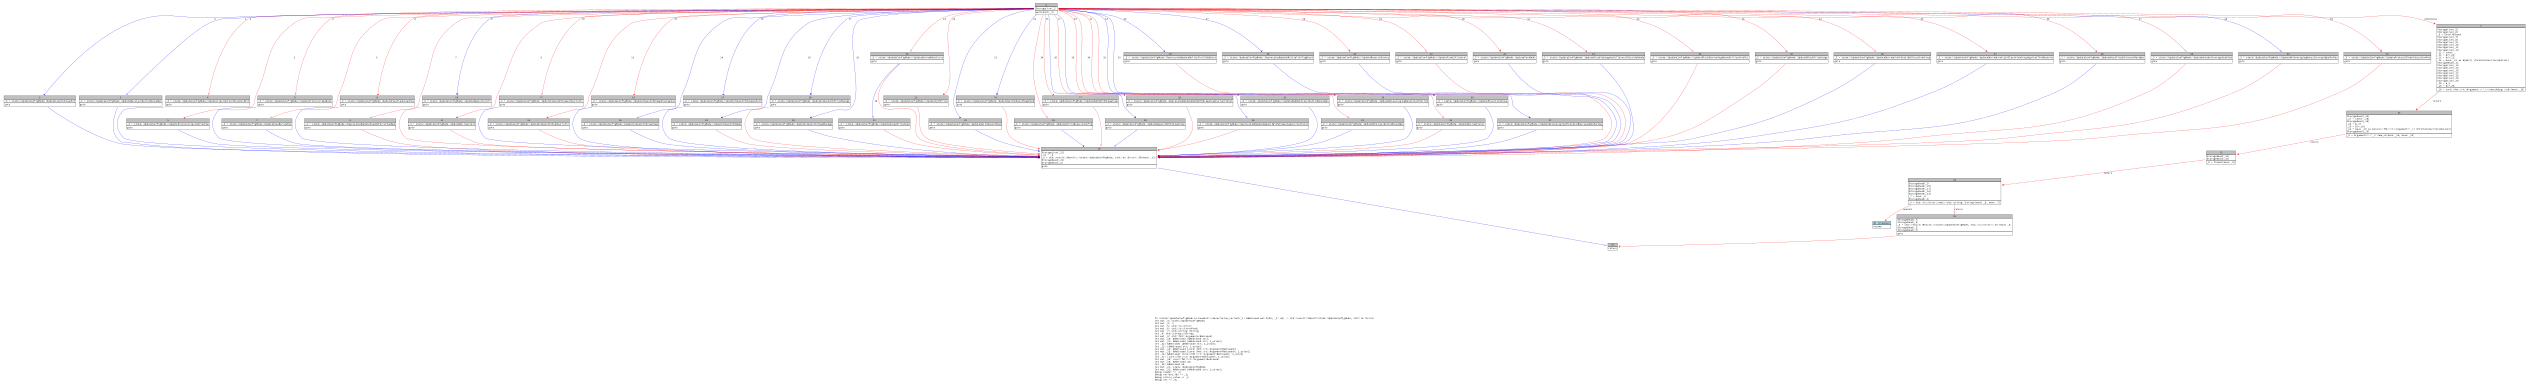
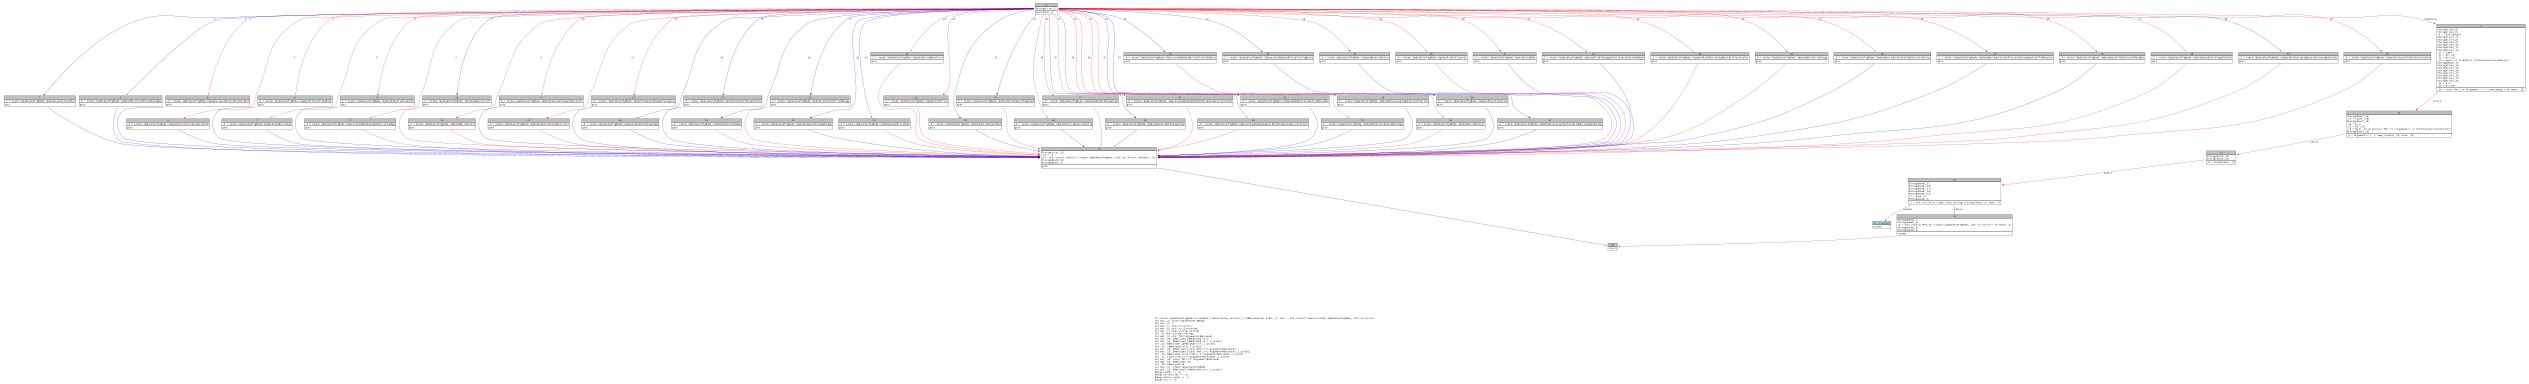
edge "25" -> "21": now "0" -> "21"
node "55": text "goto" -> "resume"
